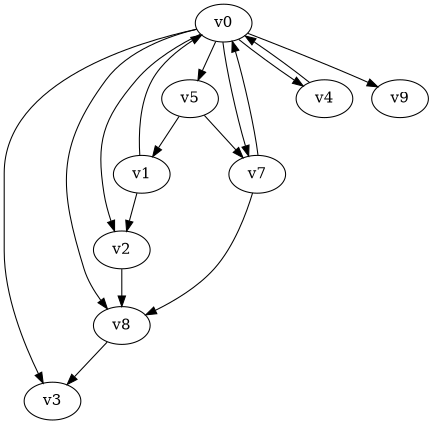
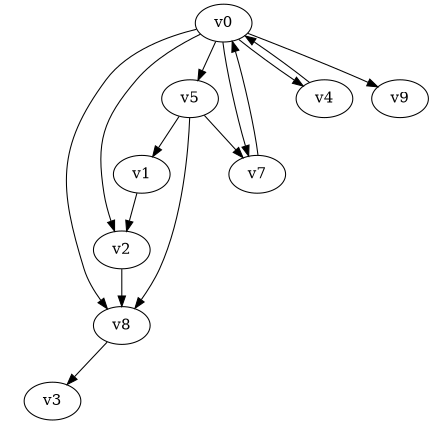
edge "v1" -> "v0": removed
edge "v0" -> "v3": removed
edge "v7" -> "v8": now "v5" -> "v8"
